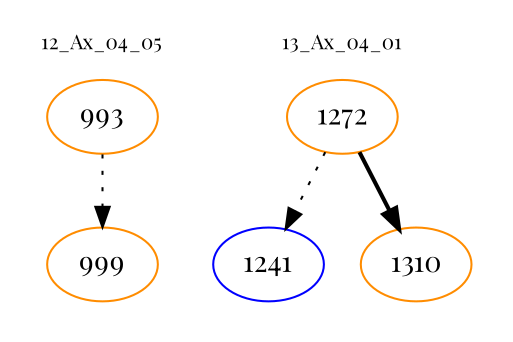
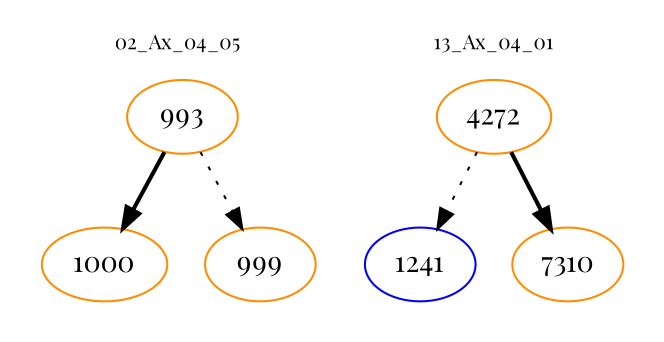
cluster "12_Ax_04_05": label "12_Ax_04_05" -> "02_Ax_04_05"
node "1272": label "1272" -> "4272"
node "1000": added
node "1310": label "1310" -> "7310"
